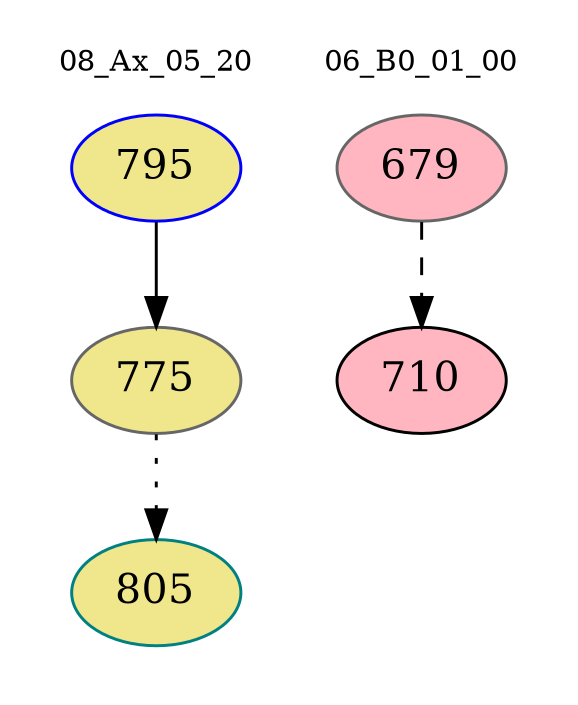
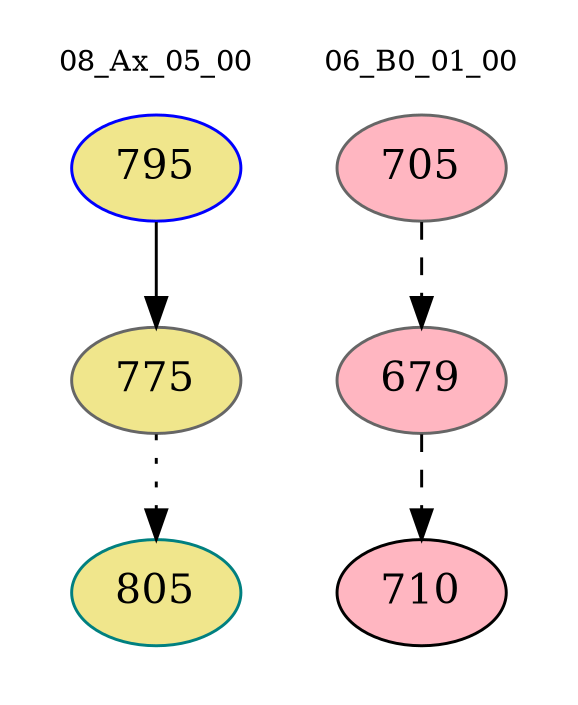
cluster "08_Ax_05_20": label "08_Ax_05_20" -> "08_Ax_05_00"
node "705": added
